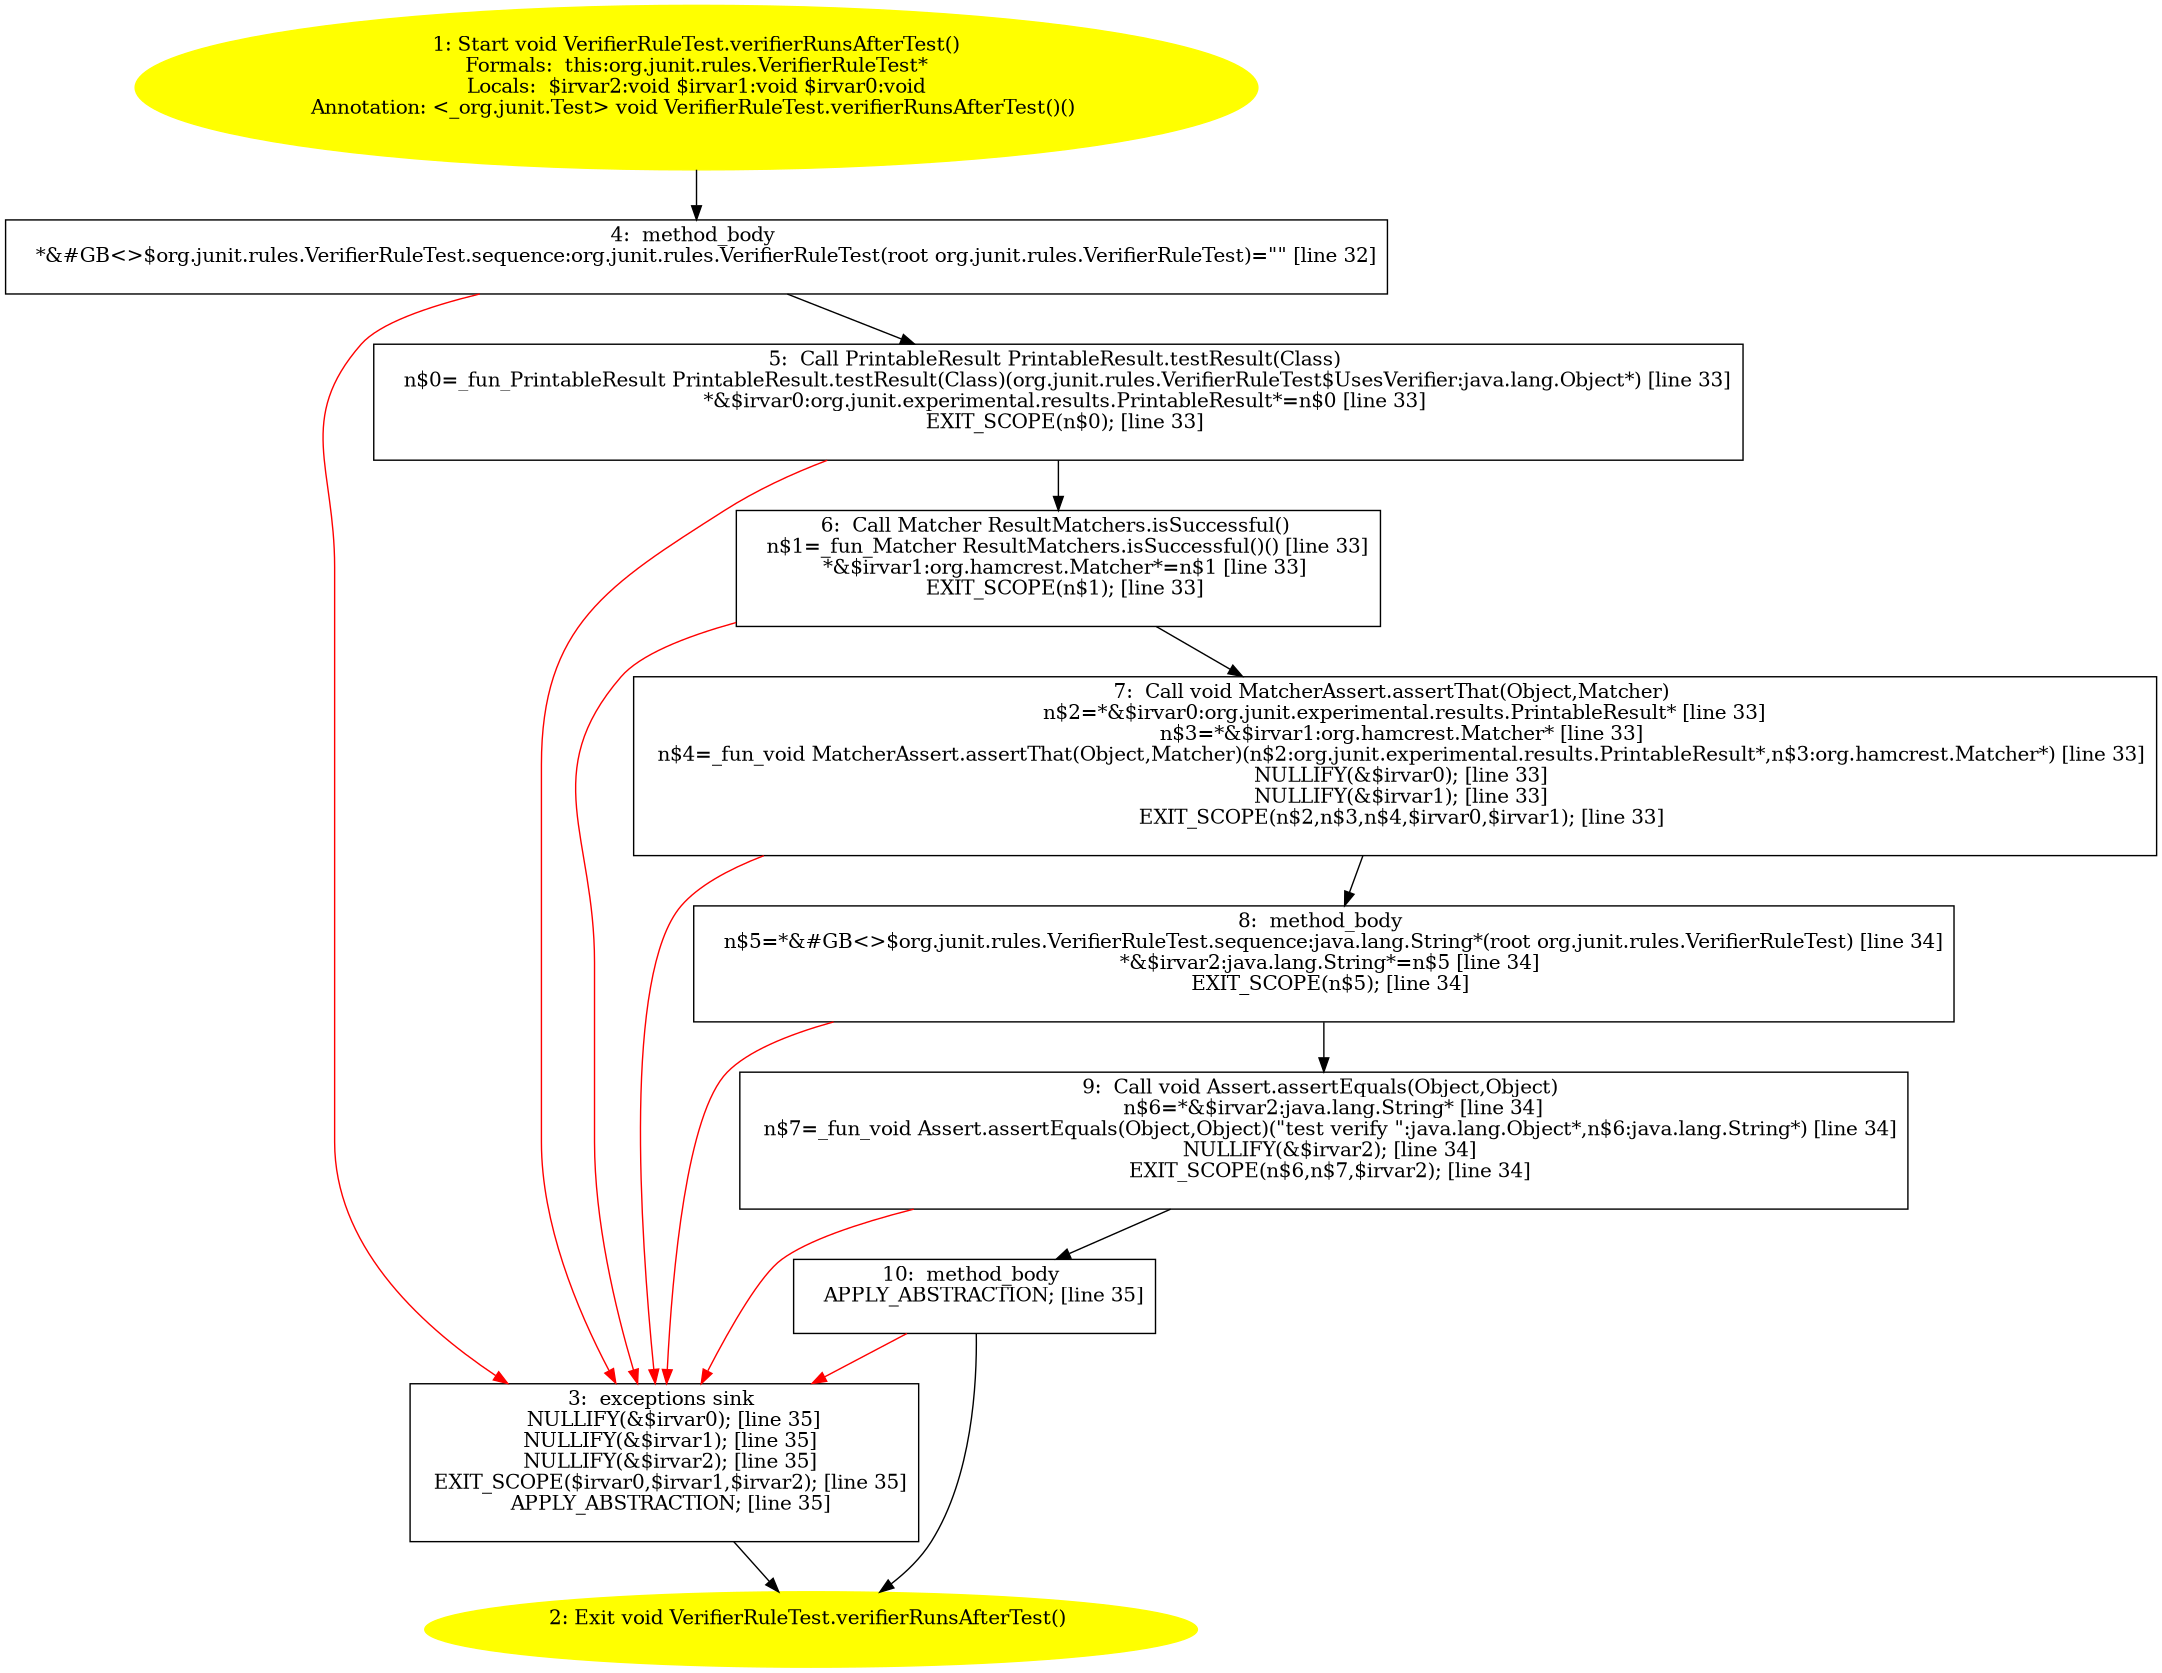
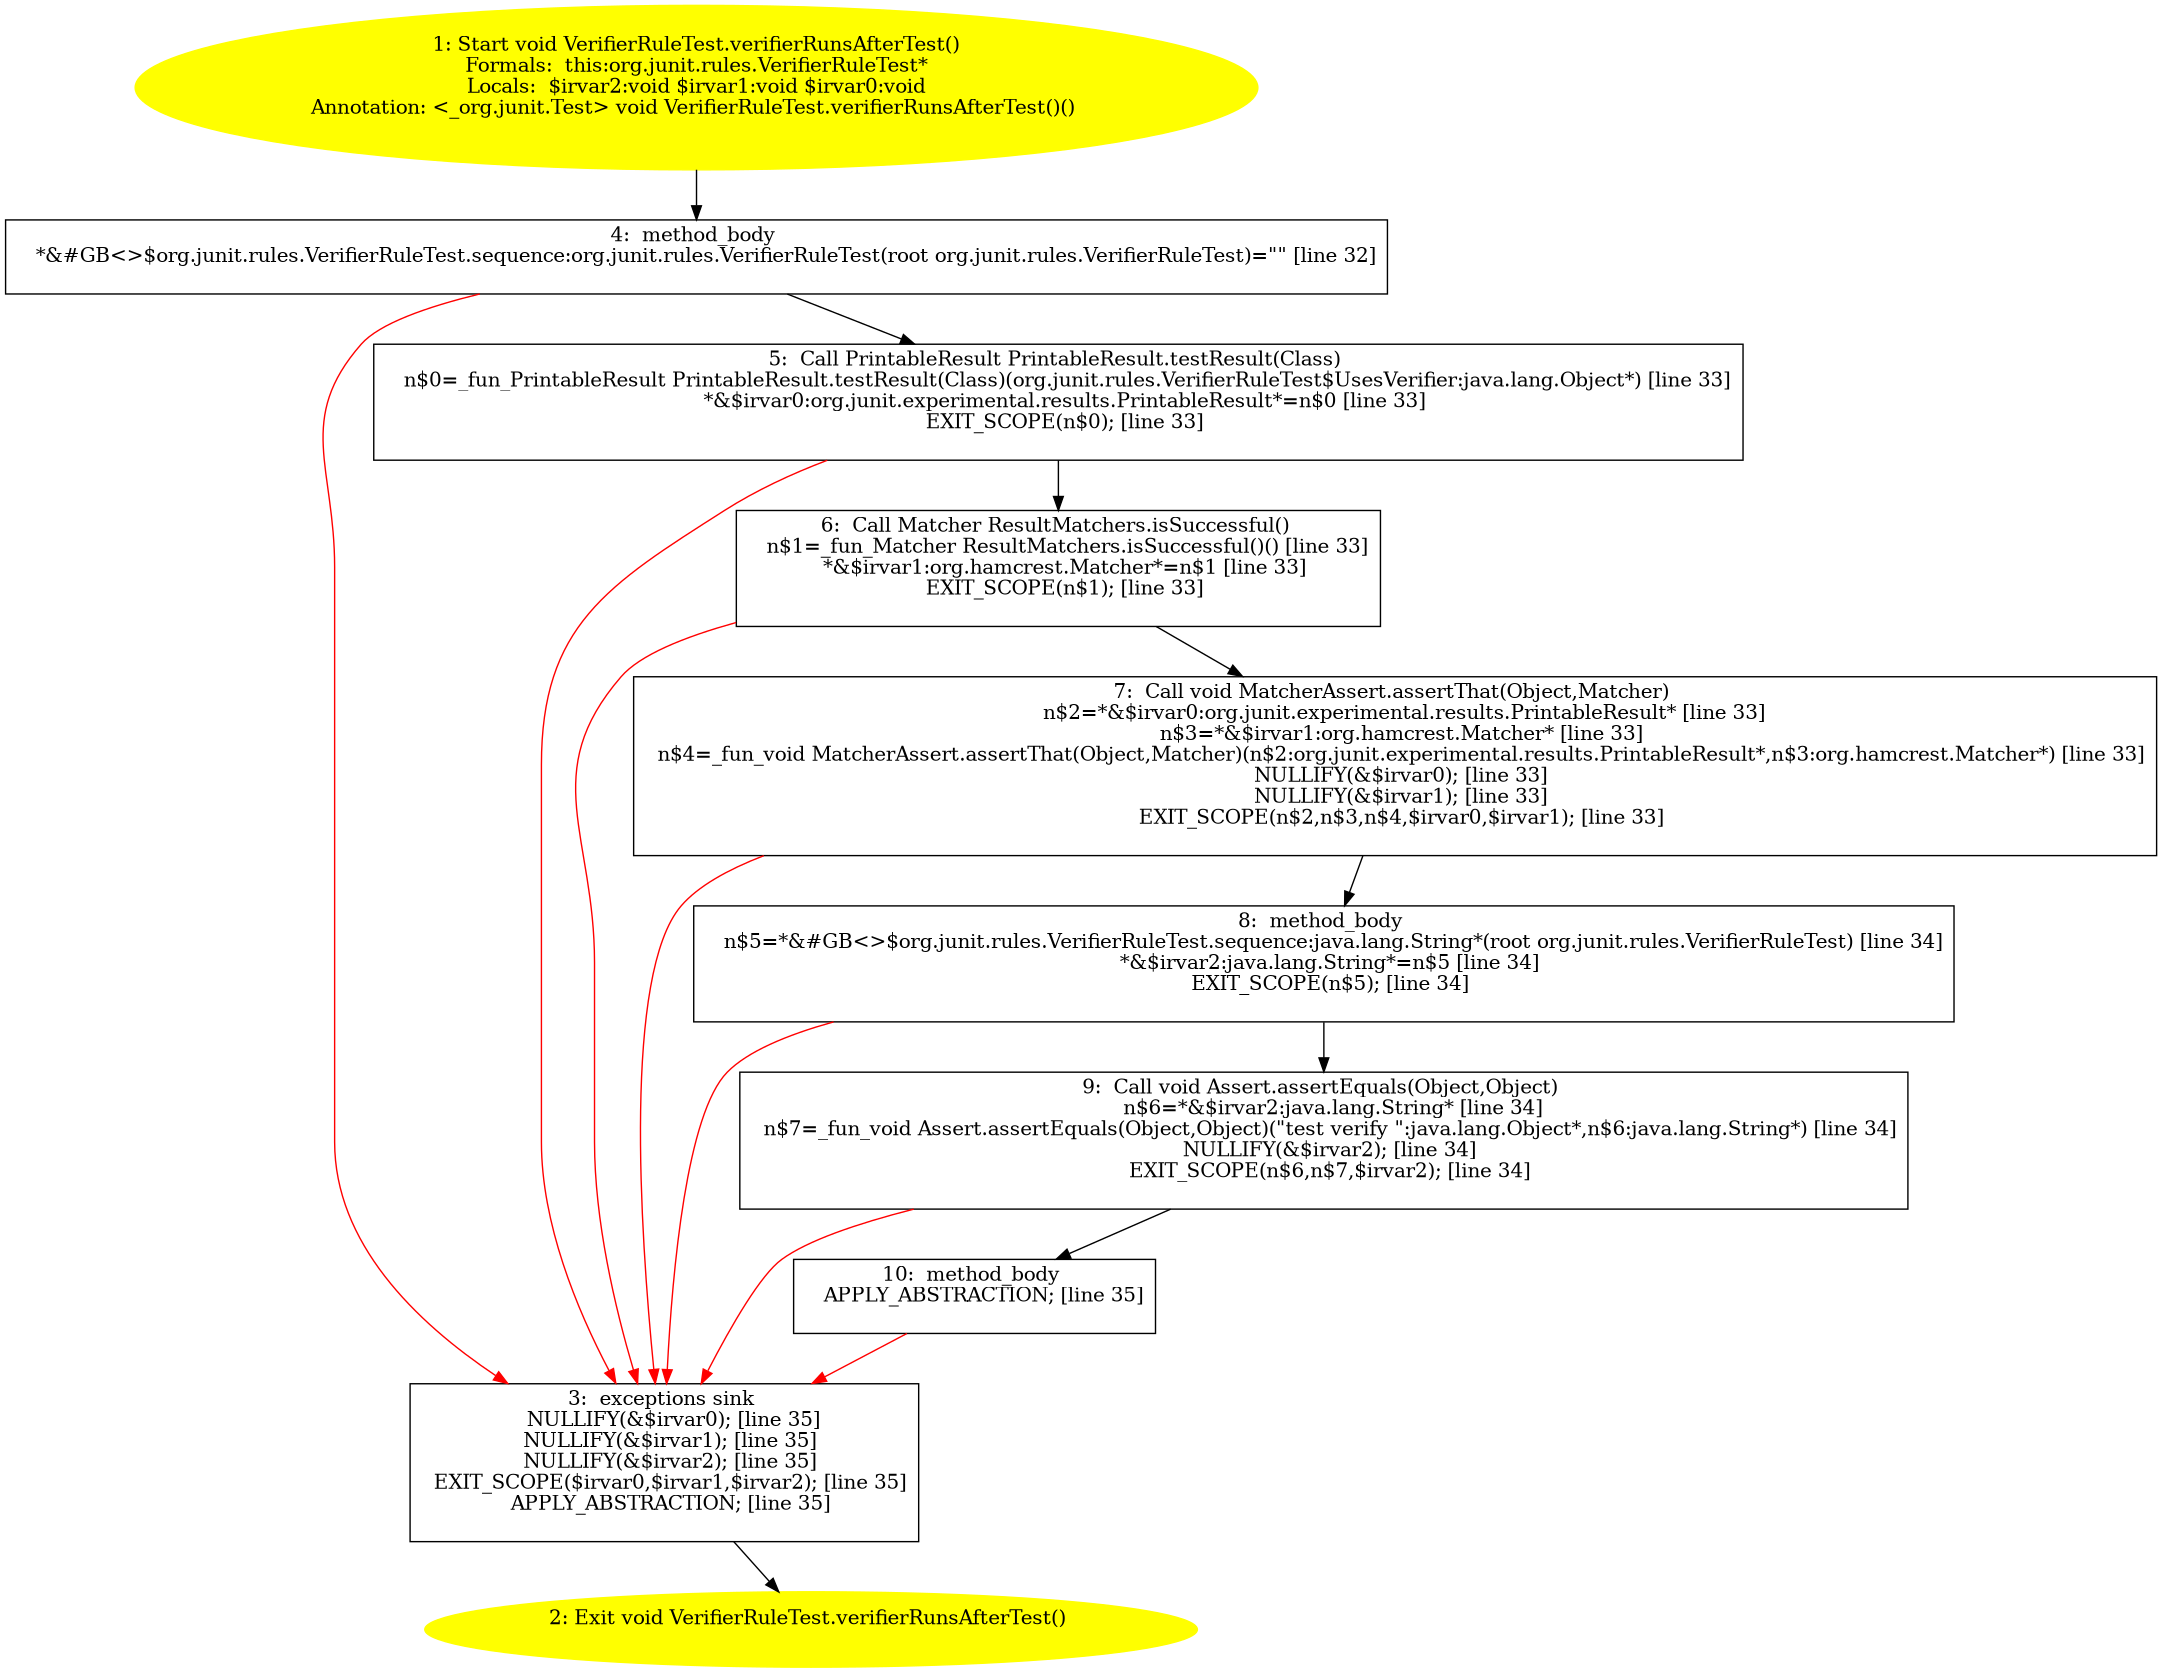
edge "10:  method_body APPLY_ABSTRACTION; [line 35]" -> "2: Exit void VerifierRuleTest.verifierRunsAfterTest()": removed
